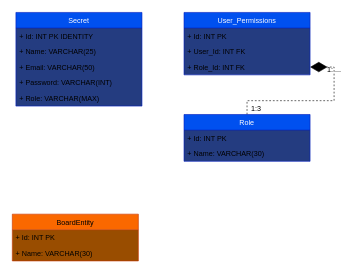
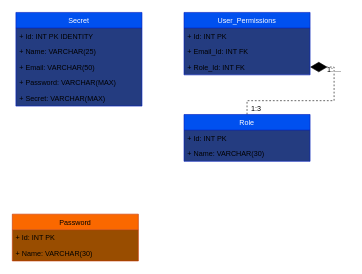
node "+ User_Id: INT FK": label "+ User_Id: INT FK" -> "+ Email_Id: INT FK"
node "+ Password: VARCHAR(INT)": label "+ Password: VARCHAR(INT)" -> "+ Password: VARCHAR(MAX)"
node "+ Role: VARCHAR(MAX)": label "+ Role: VARCHAR(MAX)" -> "+ Secret: VARCHAR(MAX)"
node "BoardEntity": label "BoardEntity" -> "Password"
